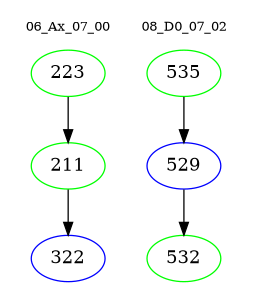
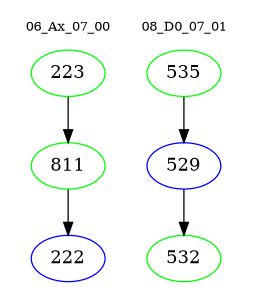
cluster "08_D0_07_02": label "08_D0_07_02" -> "08_D0_07_01"
node "211": label "211" -> "811"
node "322": label "322" -> "222"
